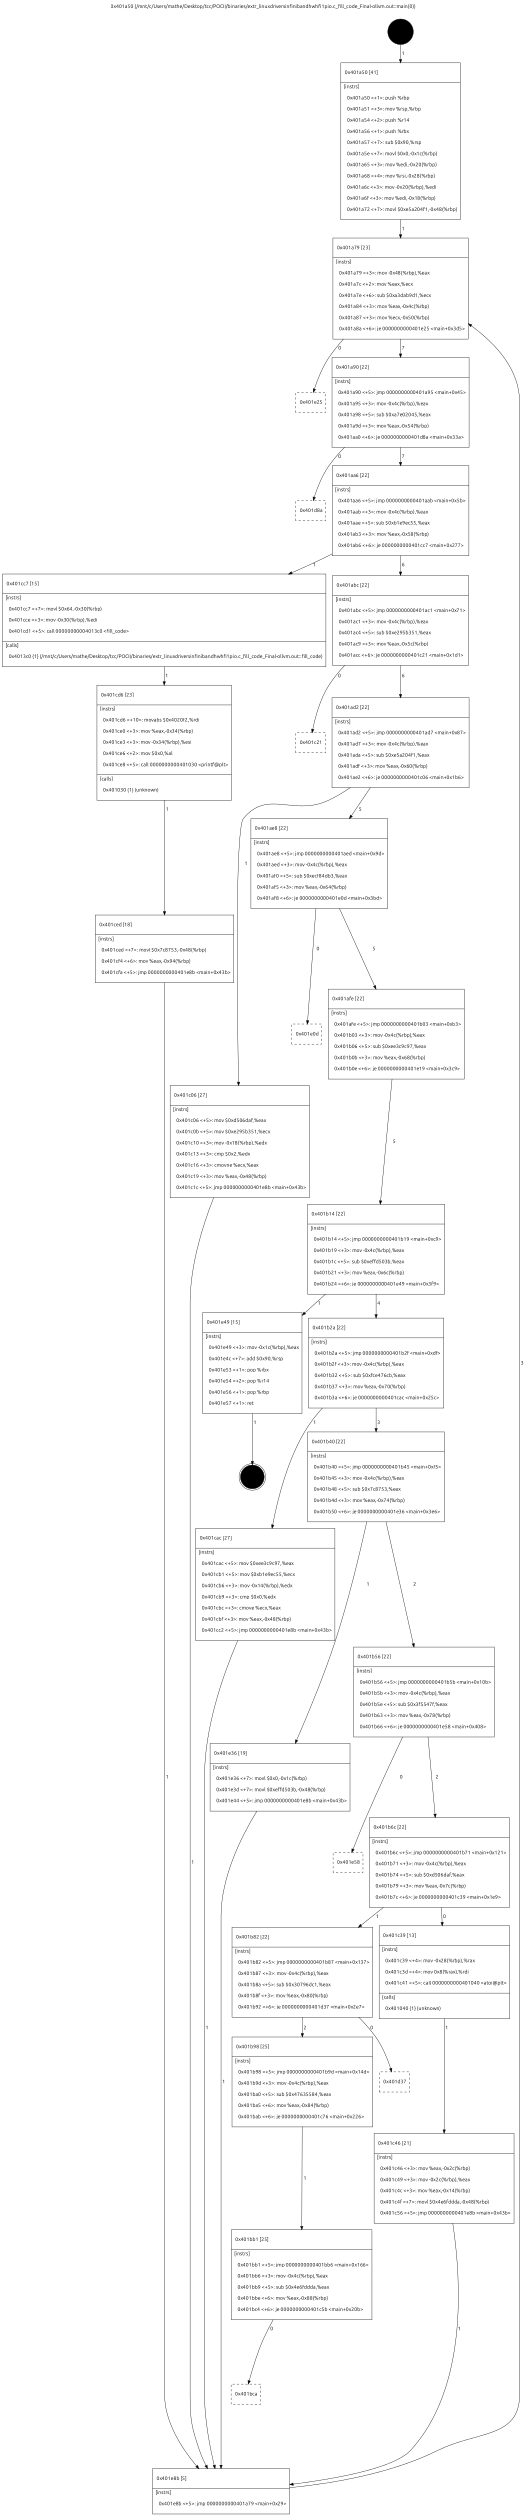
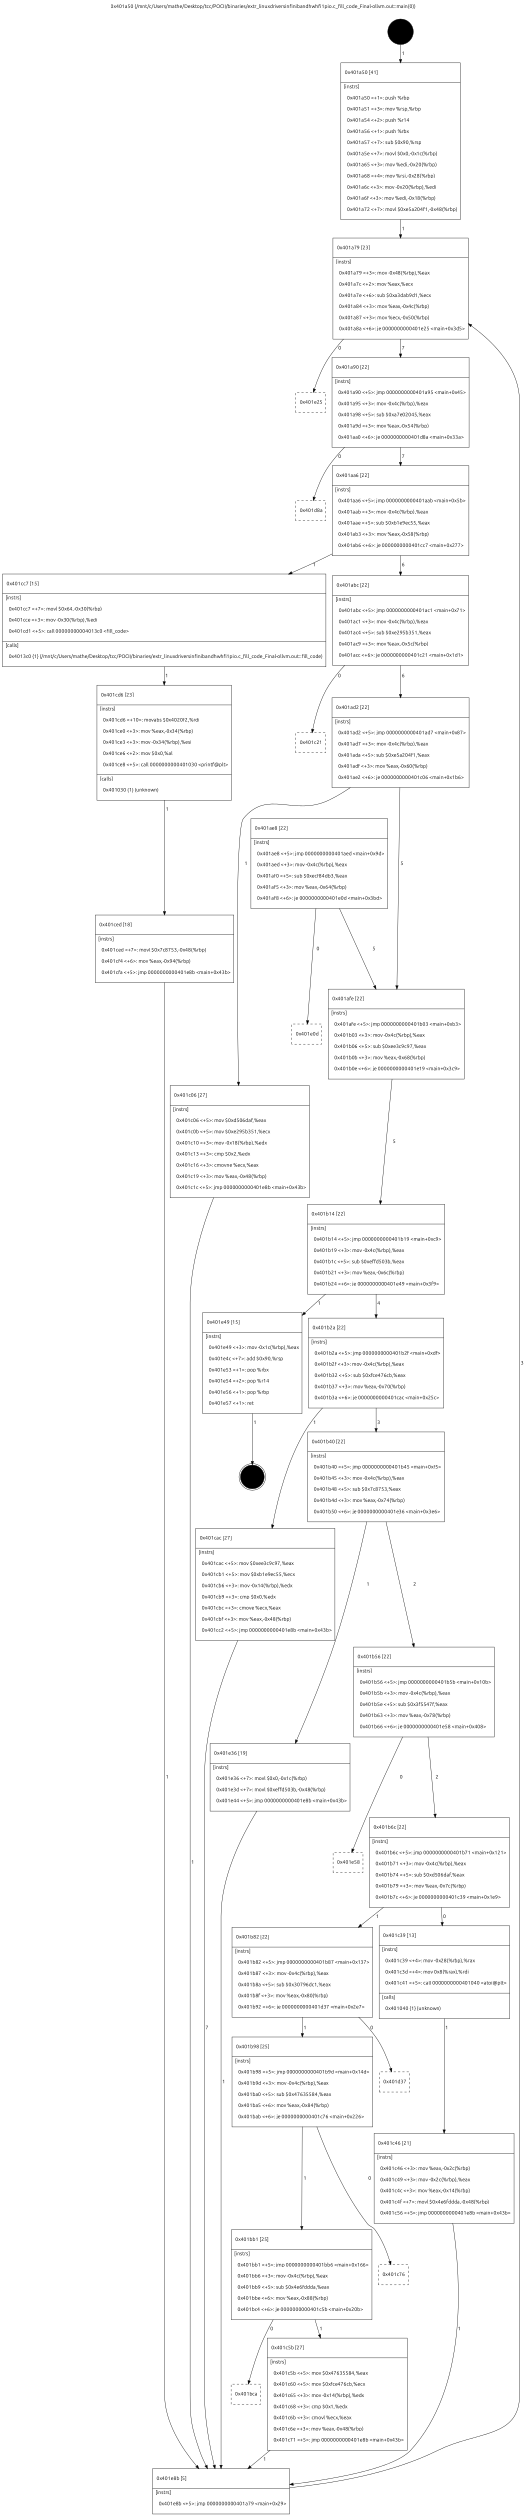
edge "0x401ad2 [22]" -> "0x401ae8 [22]": now "0x401ad2 [22]" -> "0x401afe [22]"
edge "0x401cac [27]" -> "0x401e8b [5]": label " 1" -> " 7"
edge "0x401b82 [22]" -> "0x401b98 [25]": label " 2" -> " 1"
node "0x401c76": added
node "0x401c5b [27]": added
